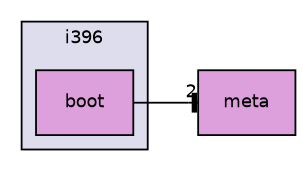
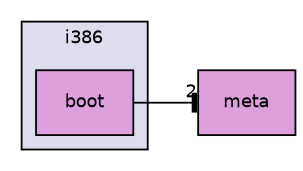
cluster "i396": label "i396" -> "i386"
